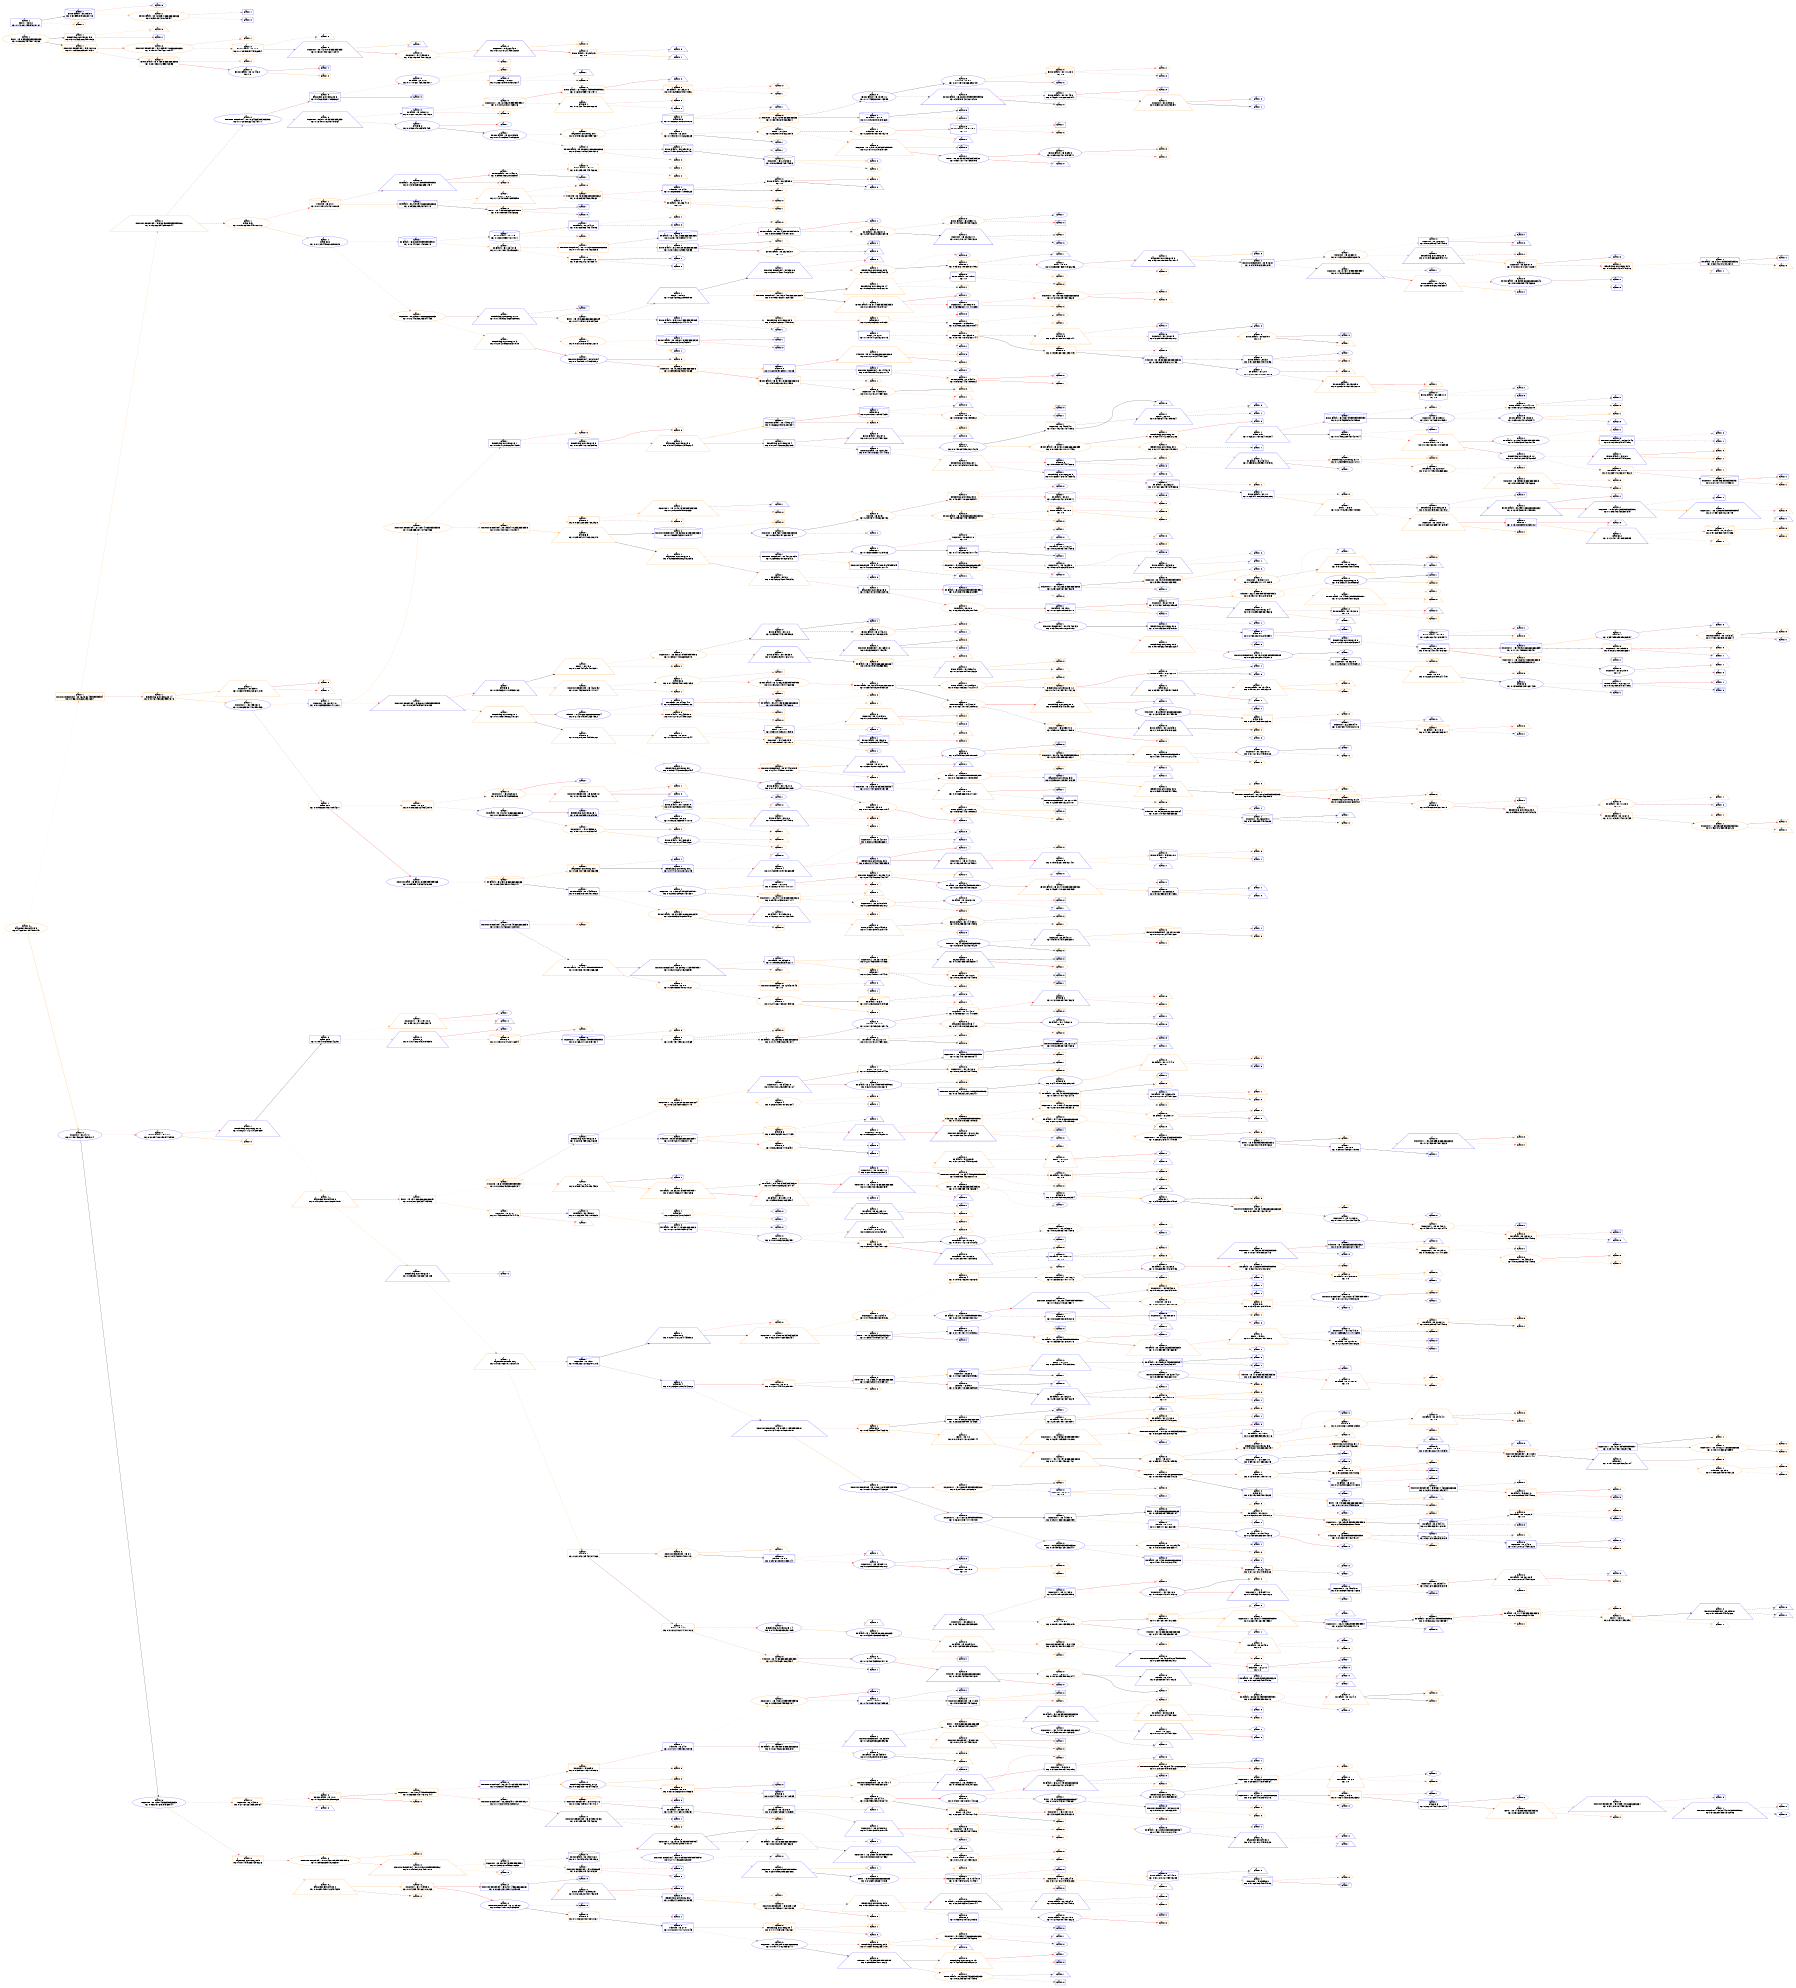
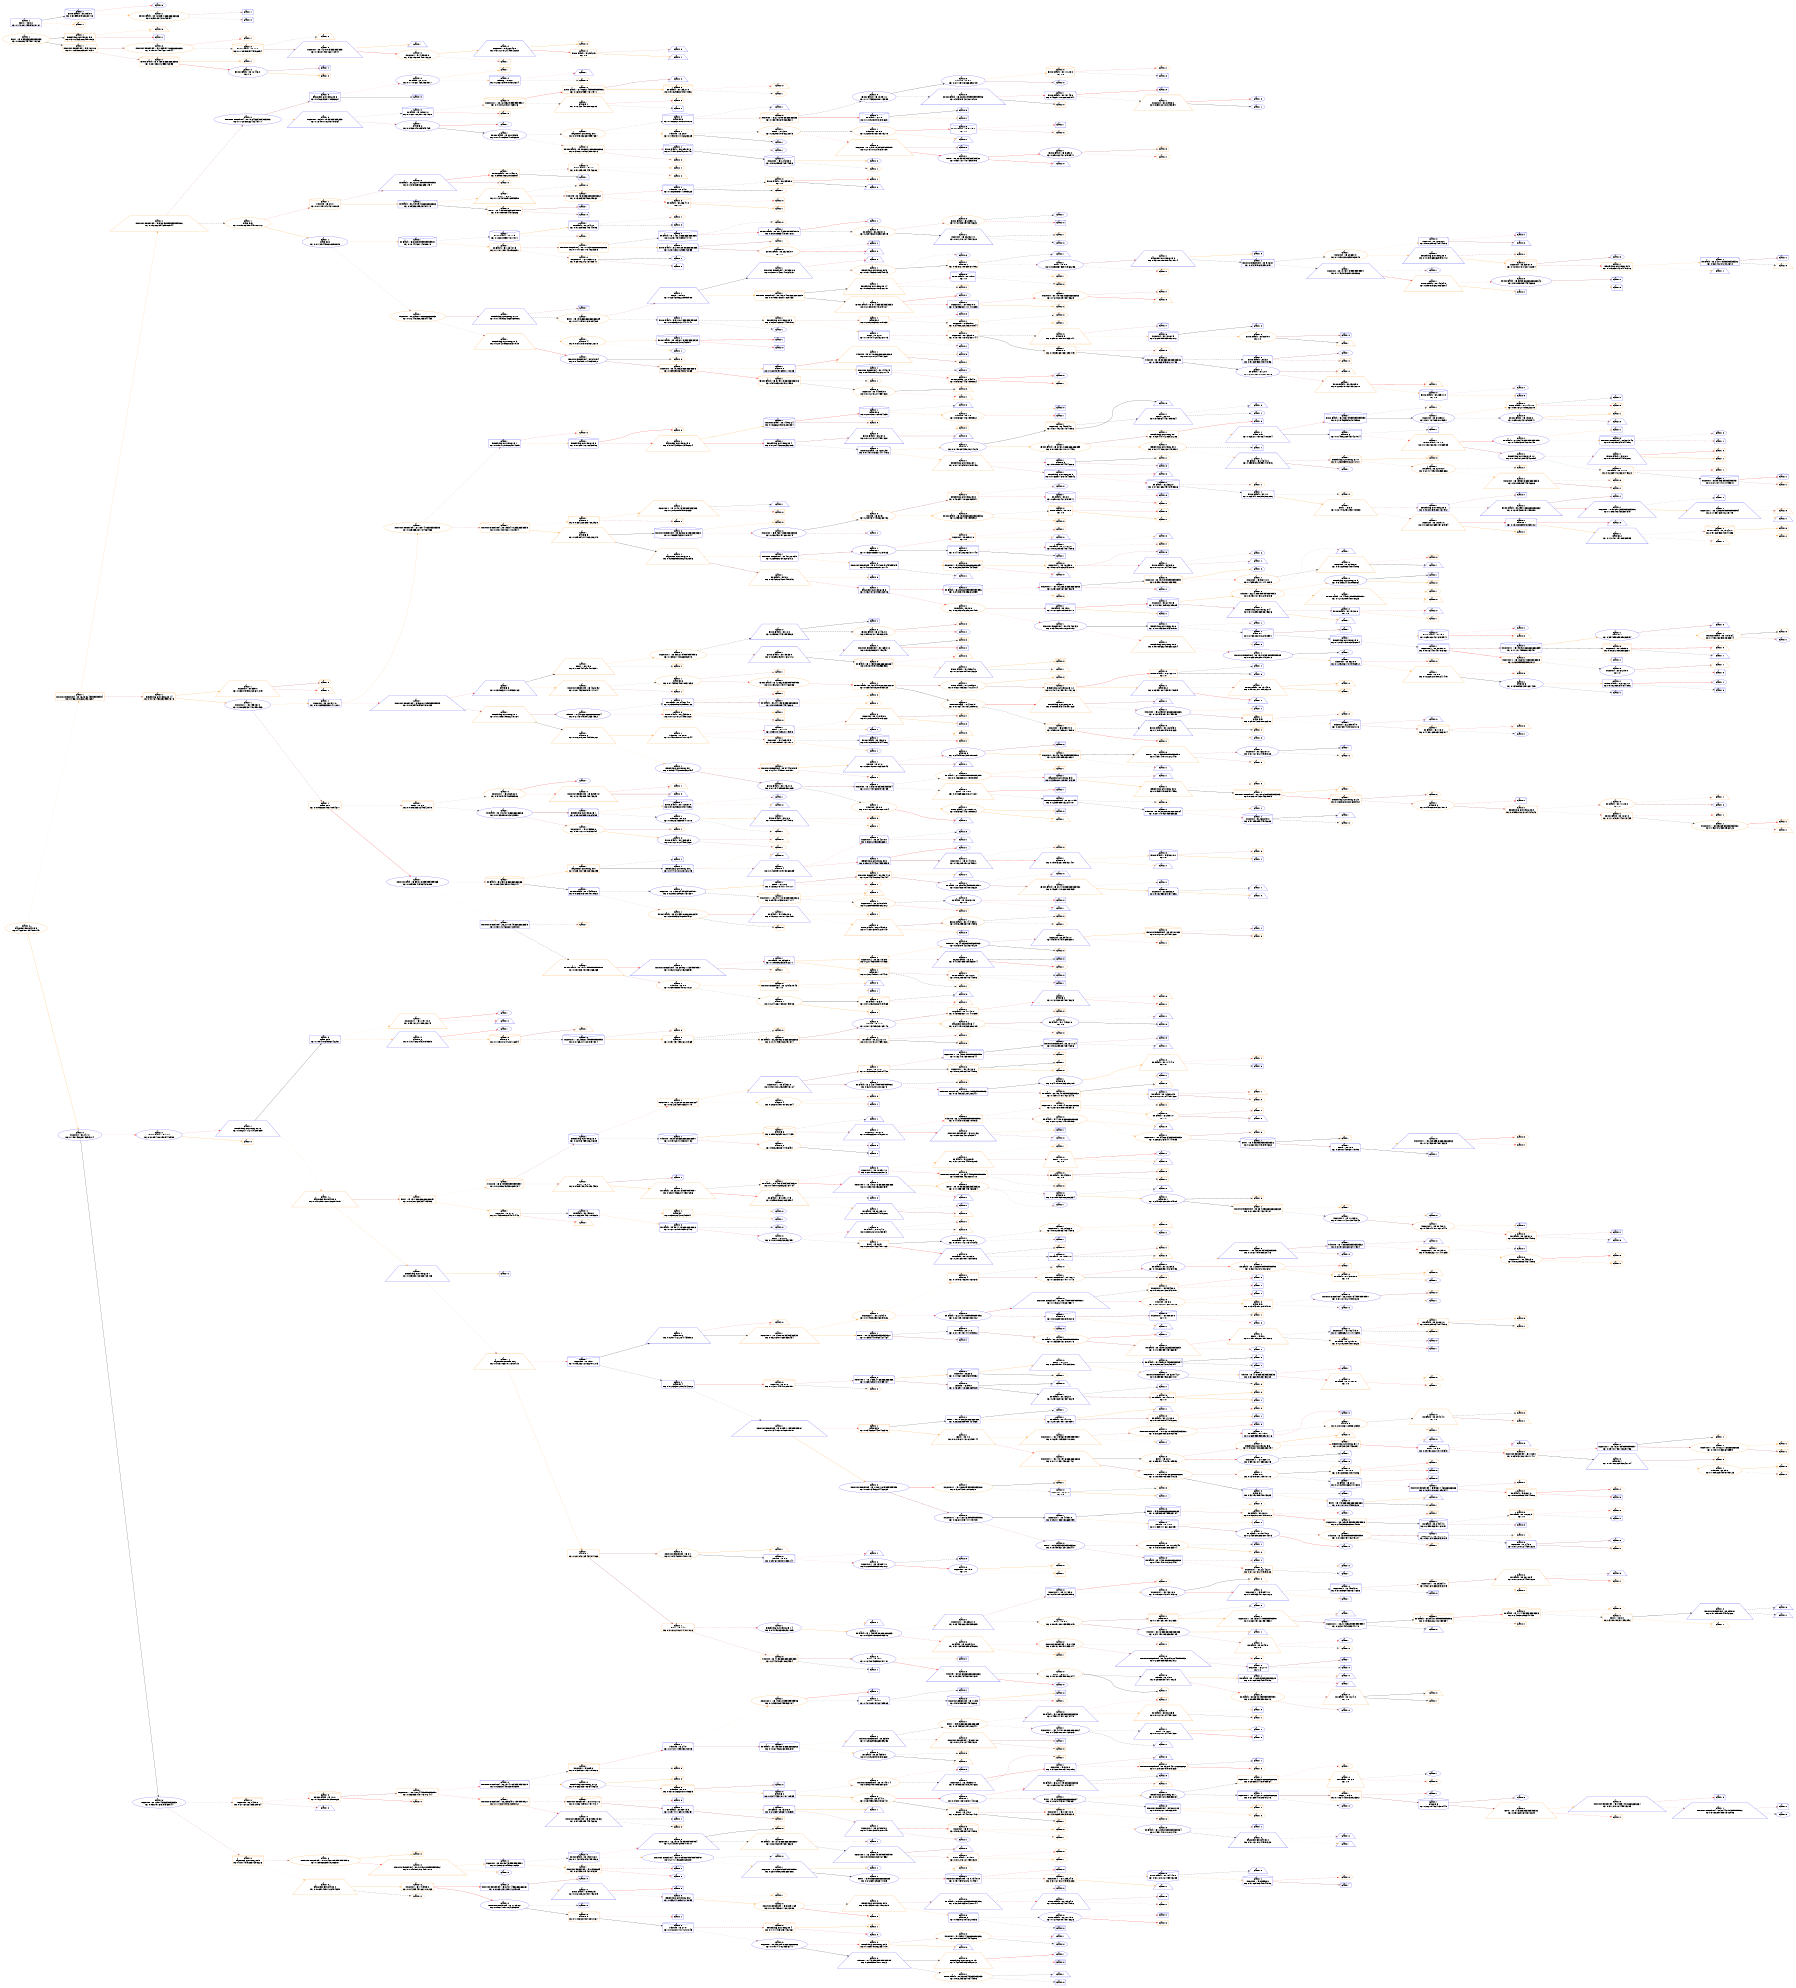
node "Class: 3 Hour <= 5.0 IG: 0.05750226748715548": label "Class: 3 Hour <= 5.0 IG: 0.05750226748715548" -> "Class: 1 Hour <= 5.0 IG: 0.05750226748715548"
